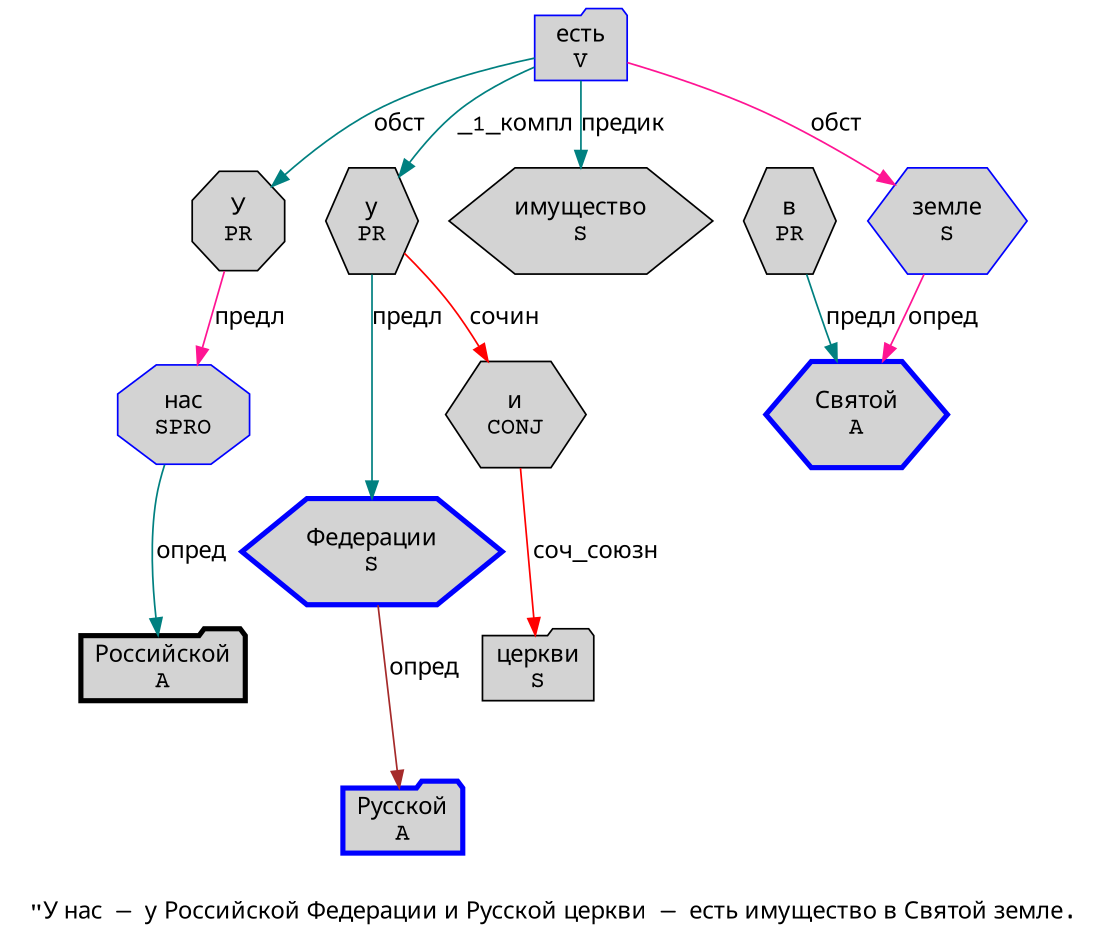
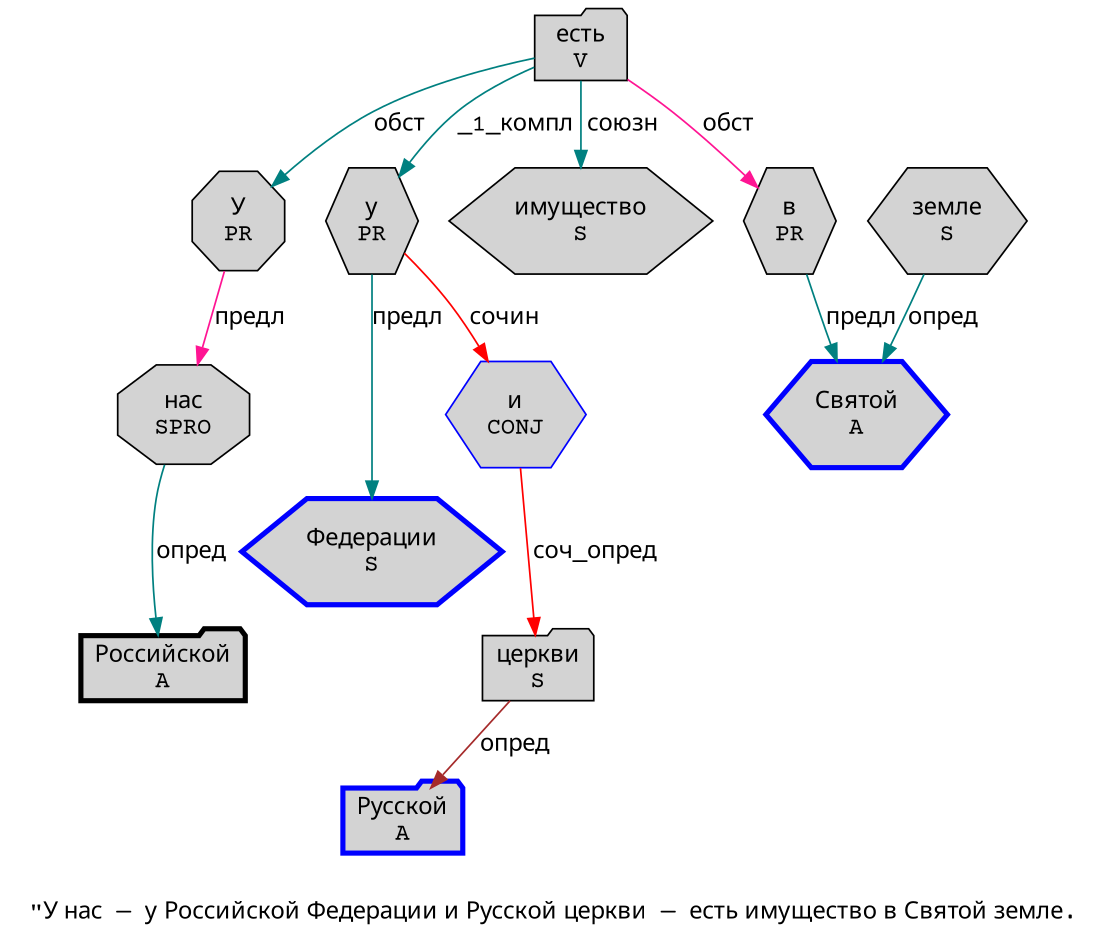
node "есть V": color blue -> black
edge "есть V" -> "земле S": now "есть V" -> "в PR"
edge "есть V" -> "имущество S": label "предик" -> "союзн"
node "земле S": color blue -> black
edge "земле S" -> "Святой A": color deeppink -> teal
node "нас SPRO": color blue -> black
node "и CONJ": color black -> blue
edge "и CONJ" -> "церкви S": label "соч_союзн" -> "соч_опред"
edge "Федерации S" -> "Русской A": now "церкви S" -> "Русской A"
